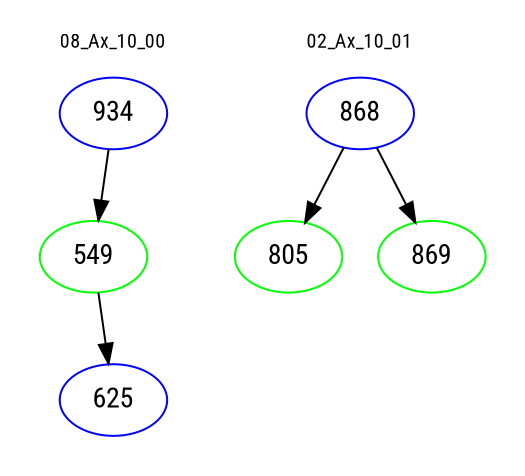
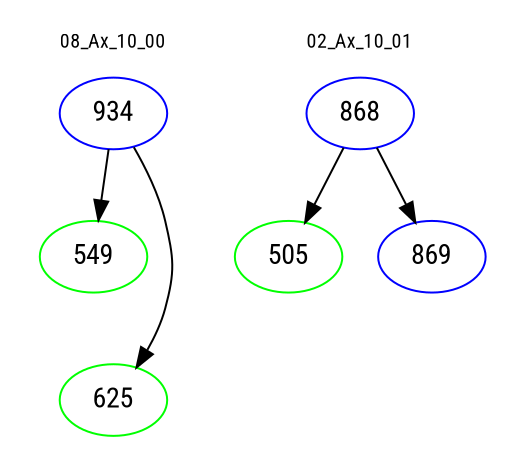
node "805": label "805" -> "505"
node "869": color green -> blue
edge "549" -> "625": now "934" -> "625"
node "625": color blue -> green
